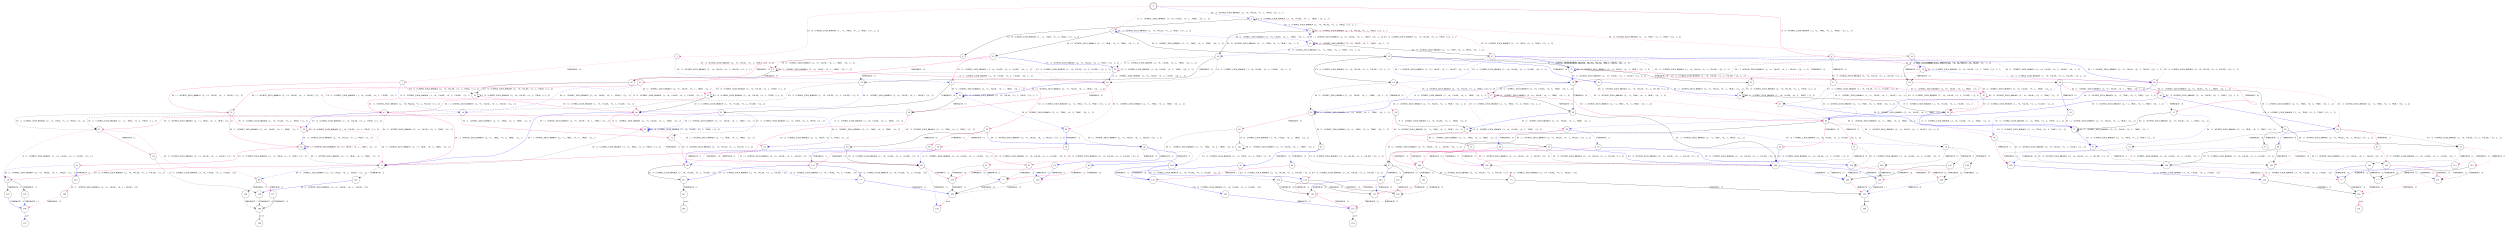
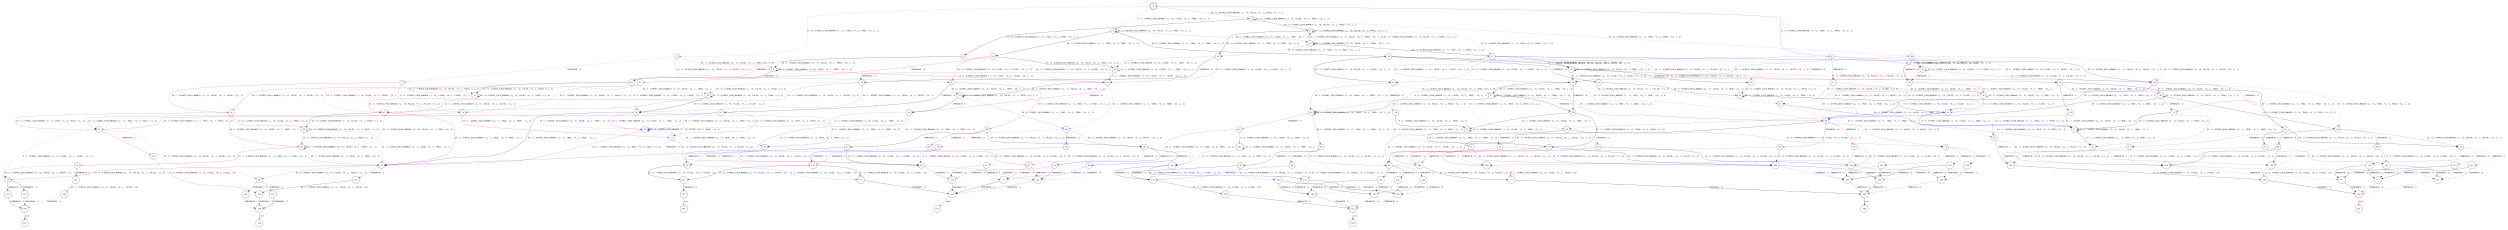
edge "23" -> "46": removed, label "EX !1 !ATOMIC_EXCH_BRANCH (1, +0, FALSE, +0, 1, FALSE) !{1, 2}"
edge "59" -> "108": now "59" -> "94"
edge "85" -> "155": now "85" -> "120"
